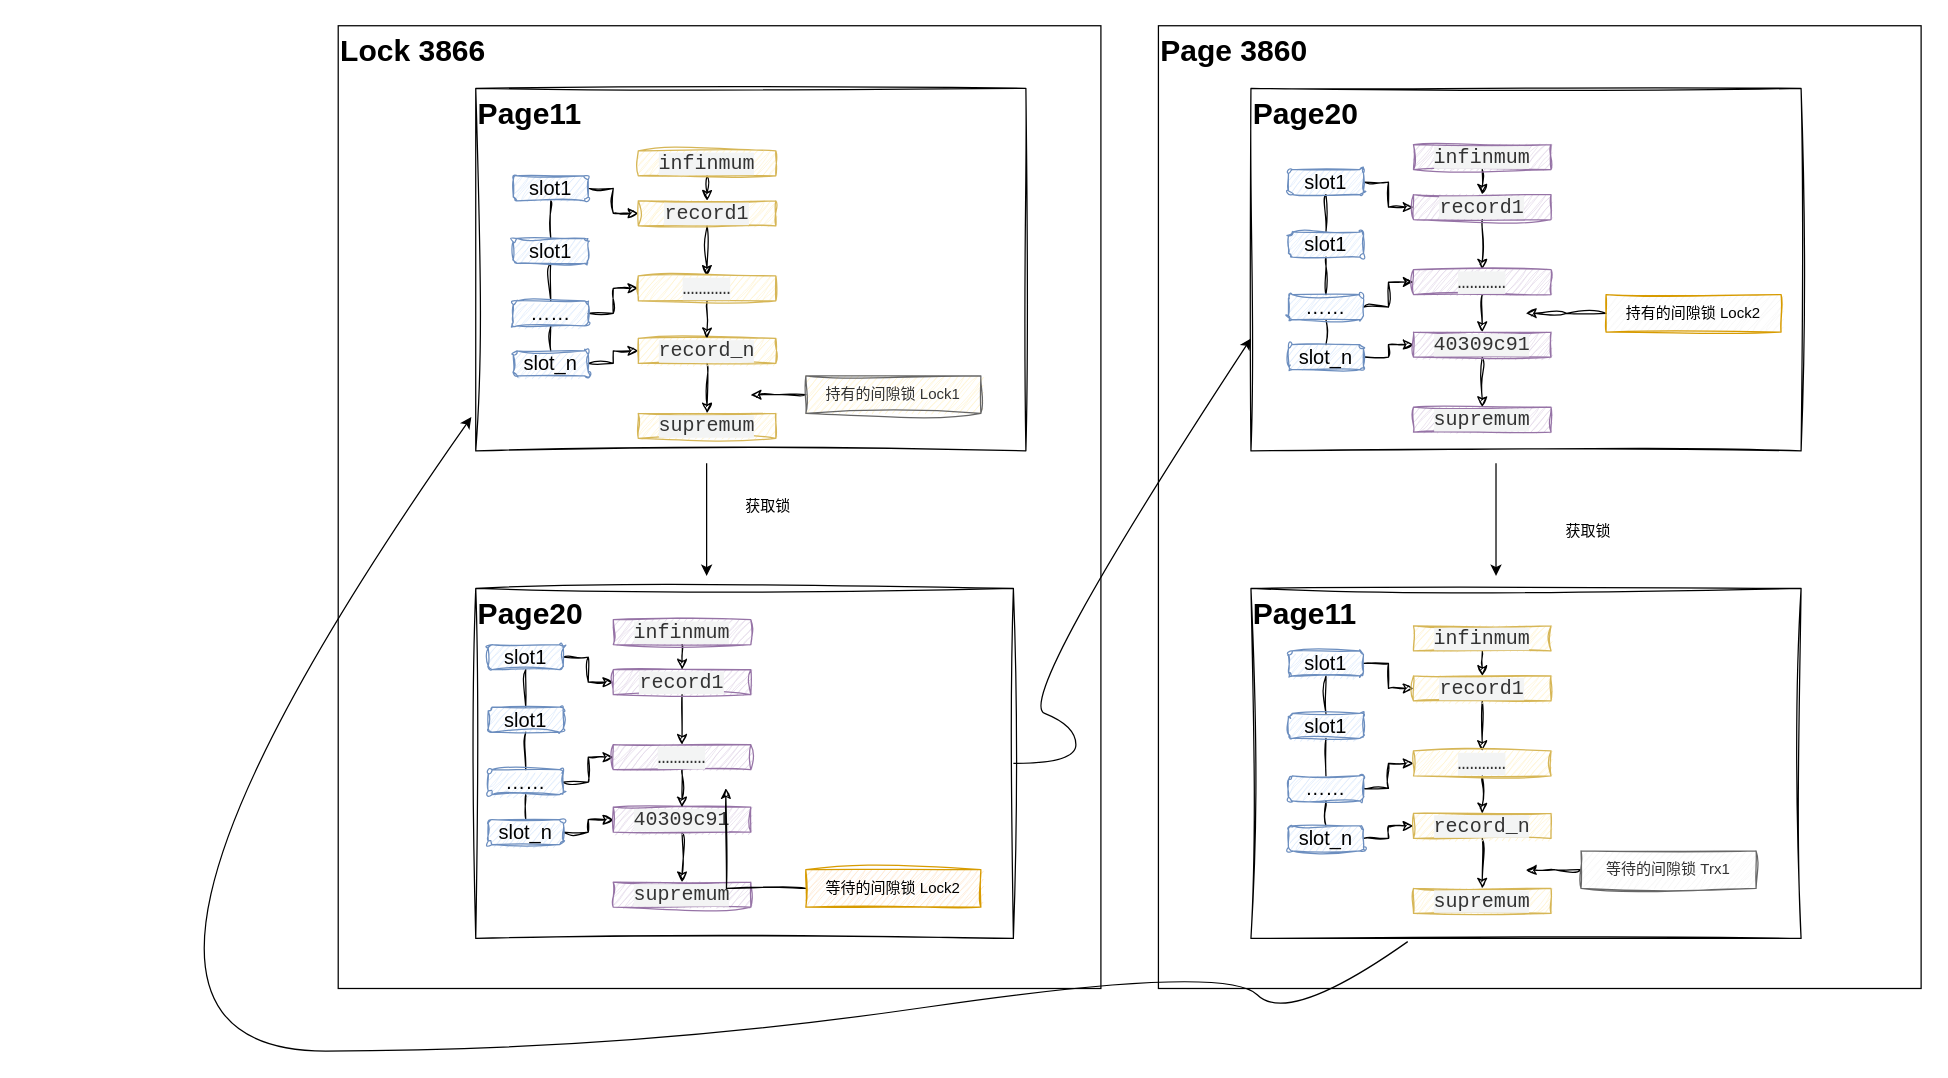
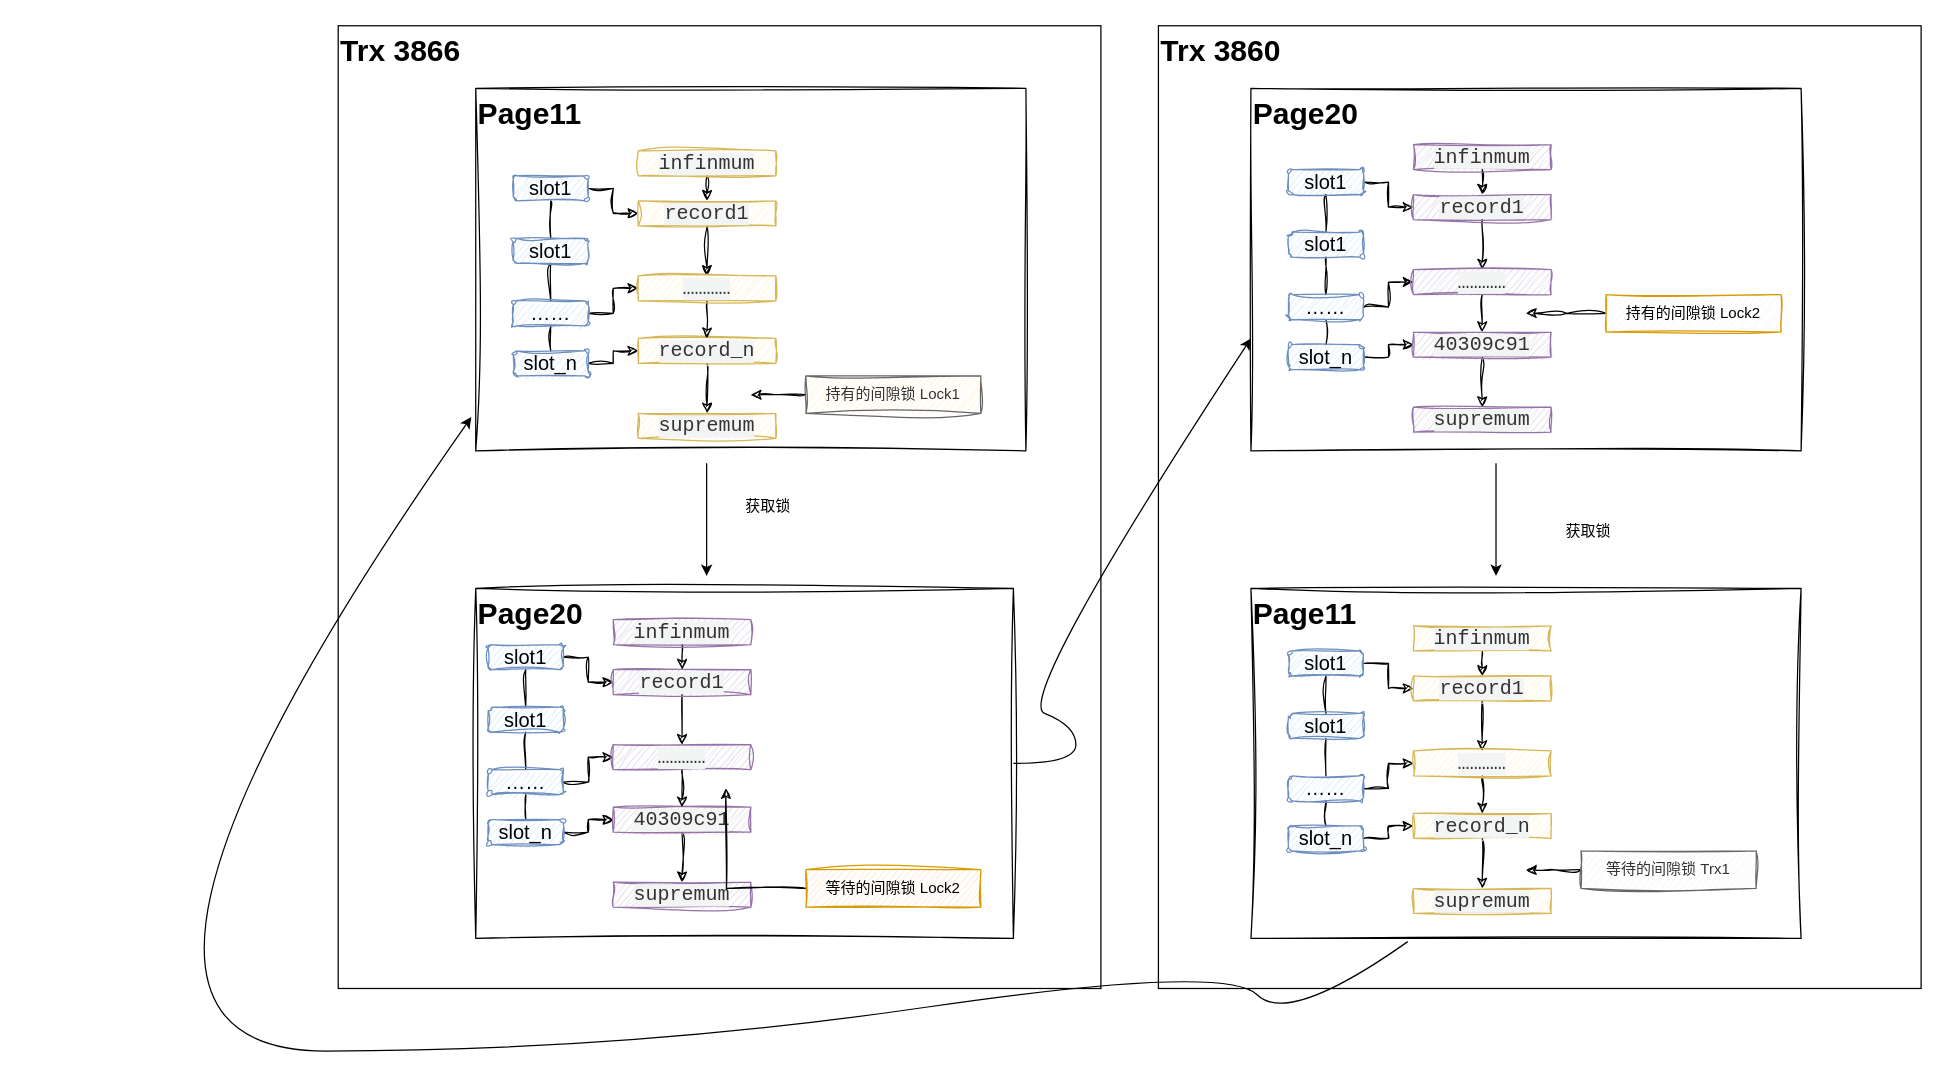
node "Lock 3866": label "Lock 3866" -> "Trx 3866"
node "Page 3860": label "Page 3860" -> "Trx 3860"
